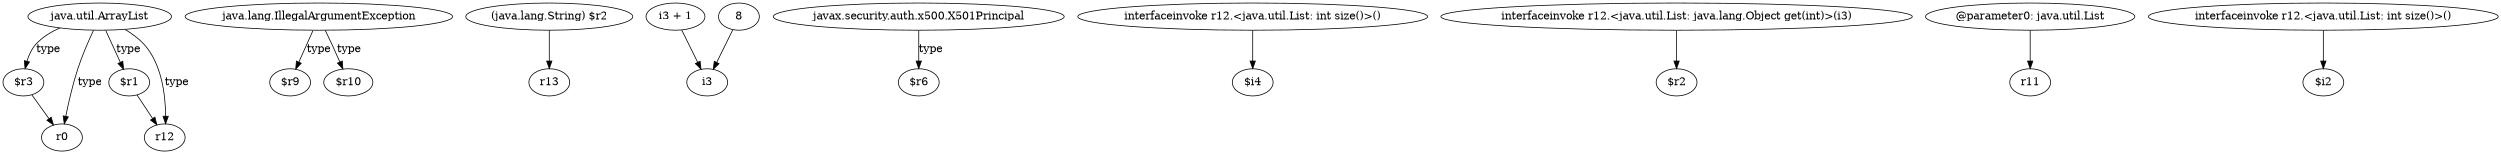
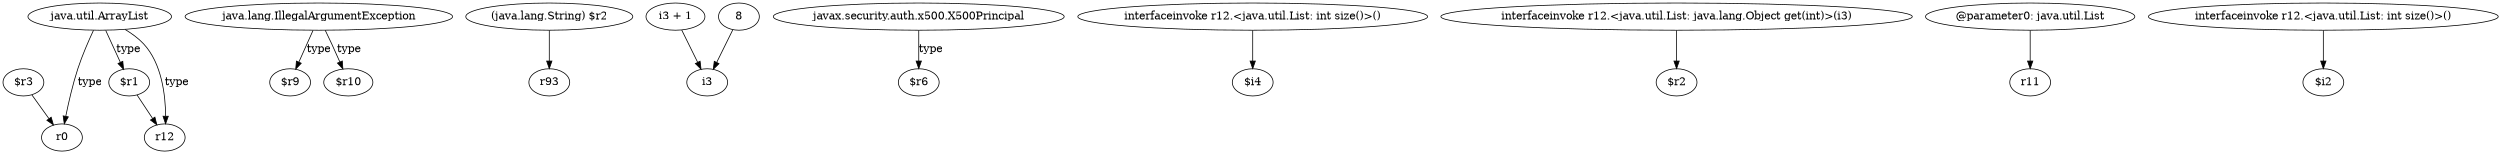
node "javax.security.auth.x500.X501Principal": label "javax.security.auth.x500.X501Principal" -> "javax.security.auth.x500.X500Principal"
edge "java.util.ArrayList" -> "$r3": removed, label "type"
node "r13": label "r13" -> "r93"
